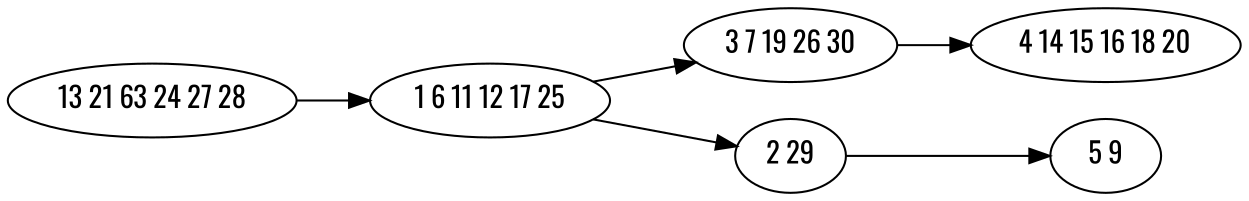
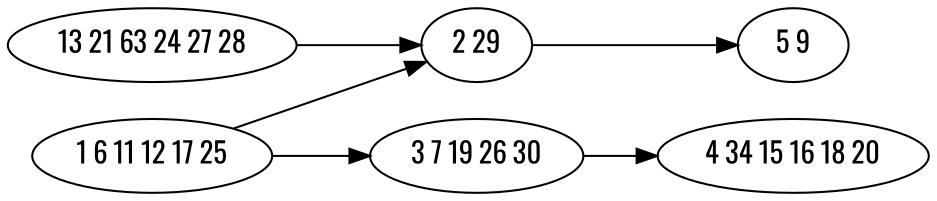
node "4 14 15 16 18 20": label "4 14 15 16 18 20" -> "4 34 15 16 18 20"
edge "13 21 63 24 27 28" -> "1 6 11 12 17 25": now "13 21 63 24 27 28" -> "2 29"
